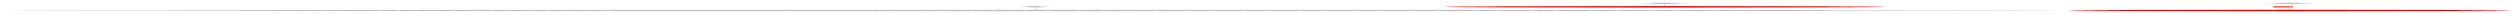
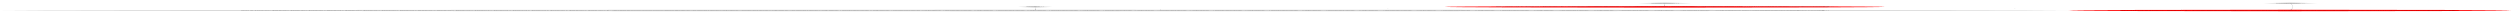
node "Map<String,Object> queryContext@@@2@@@['0', '1', '0']": removed
